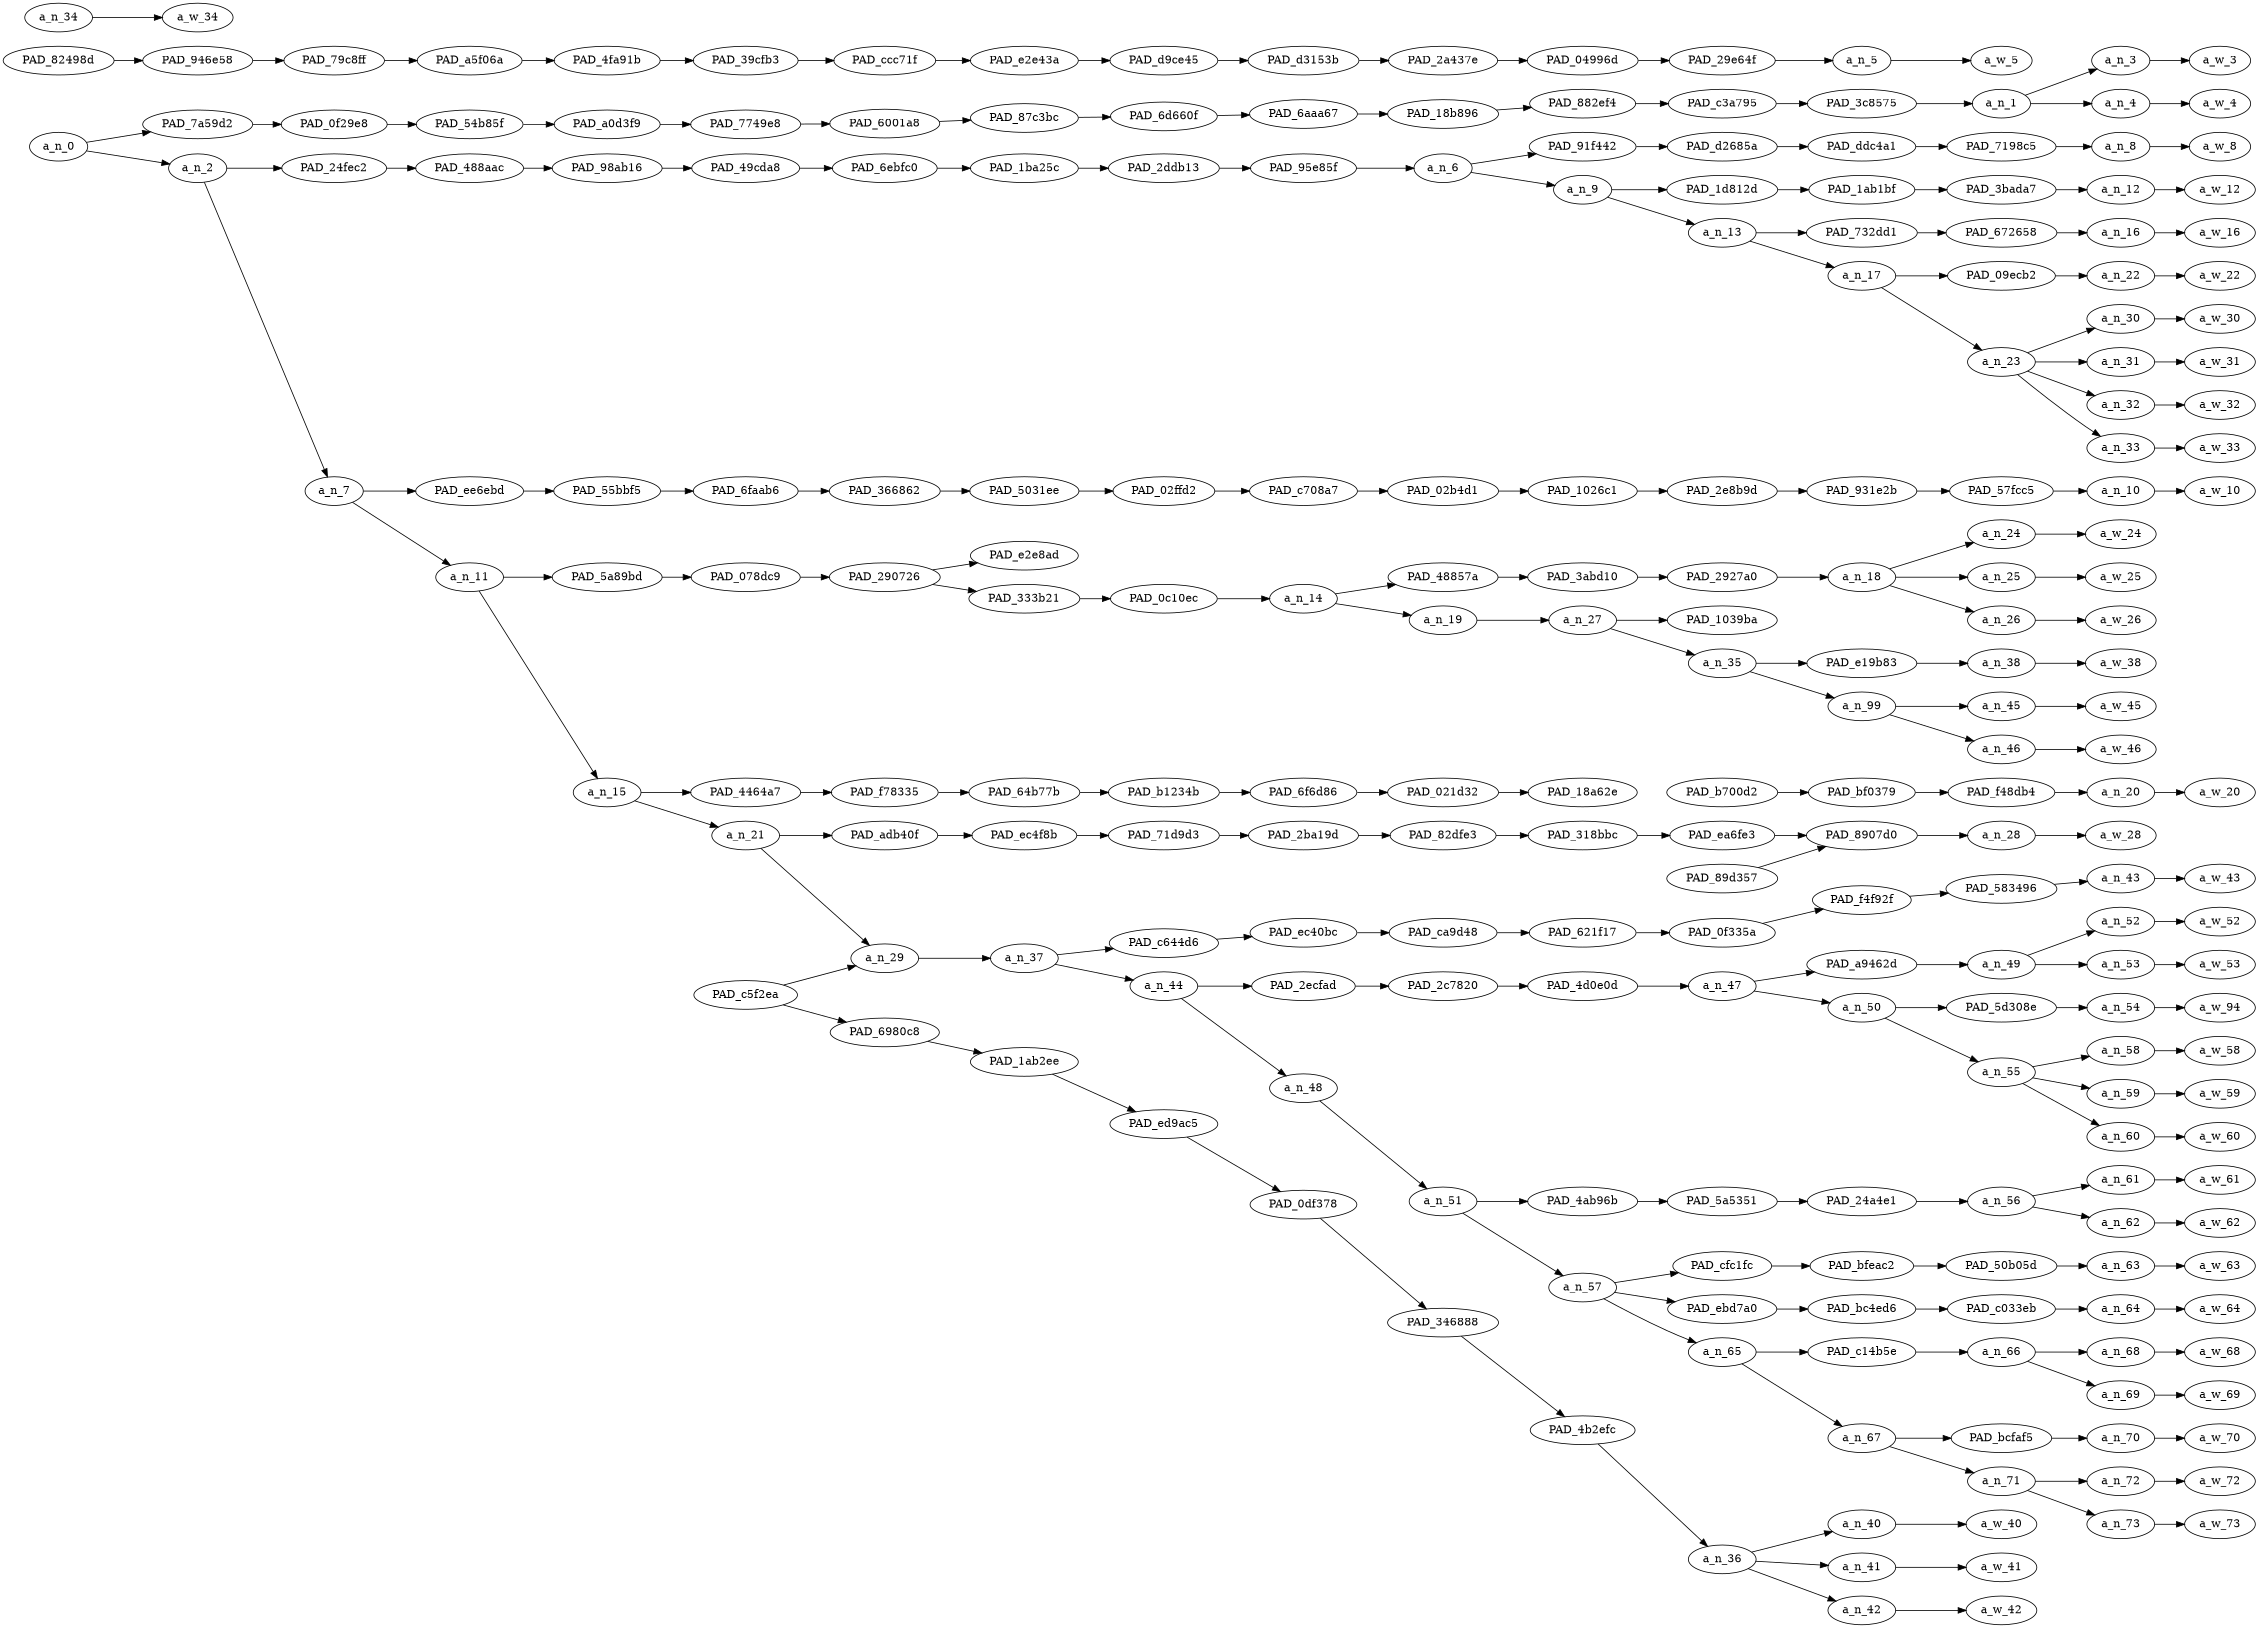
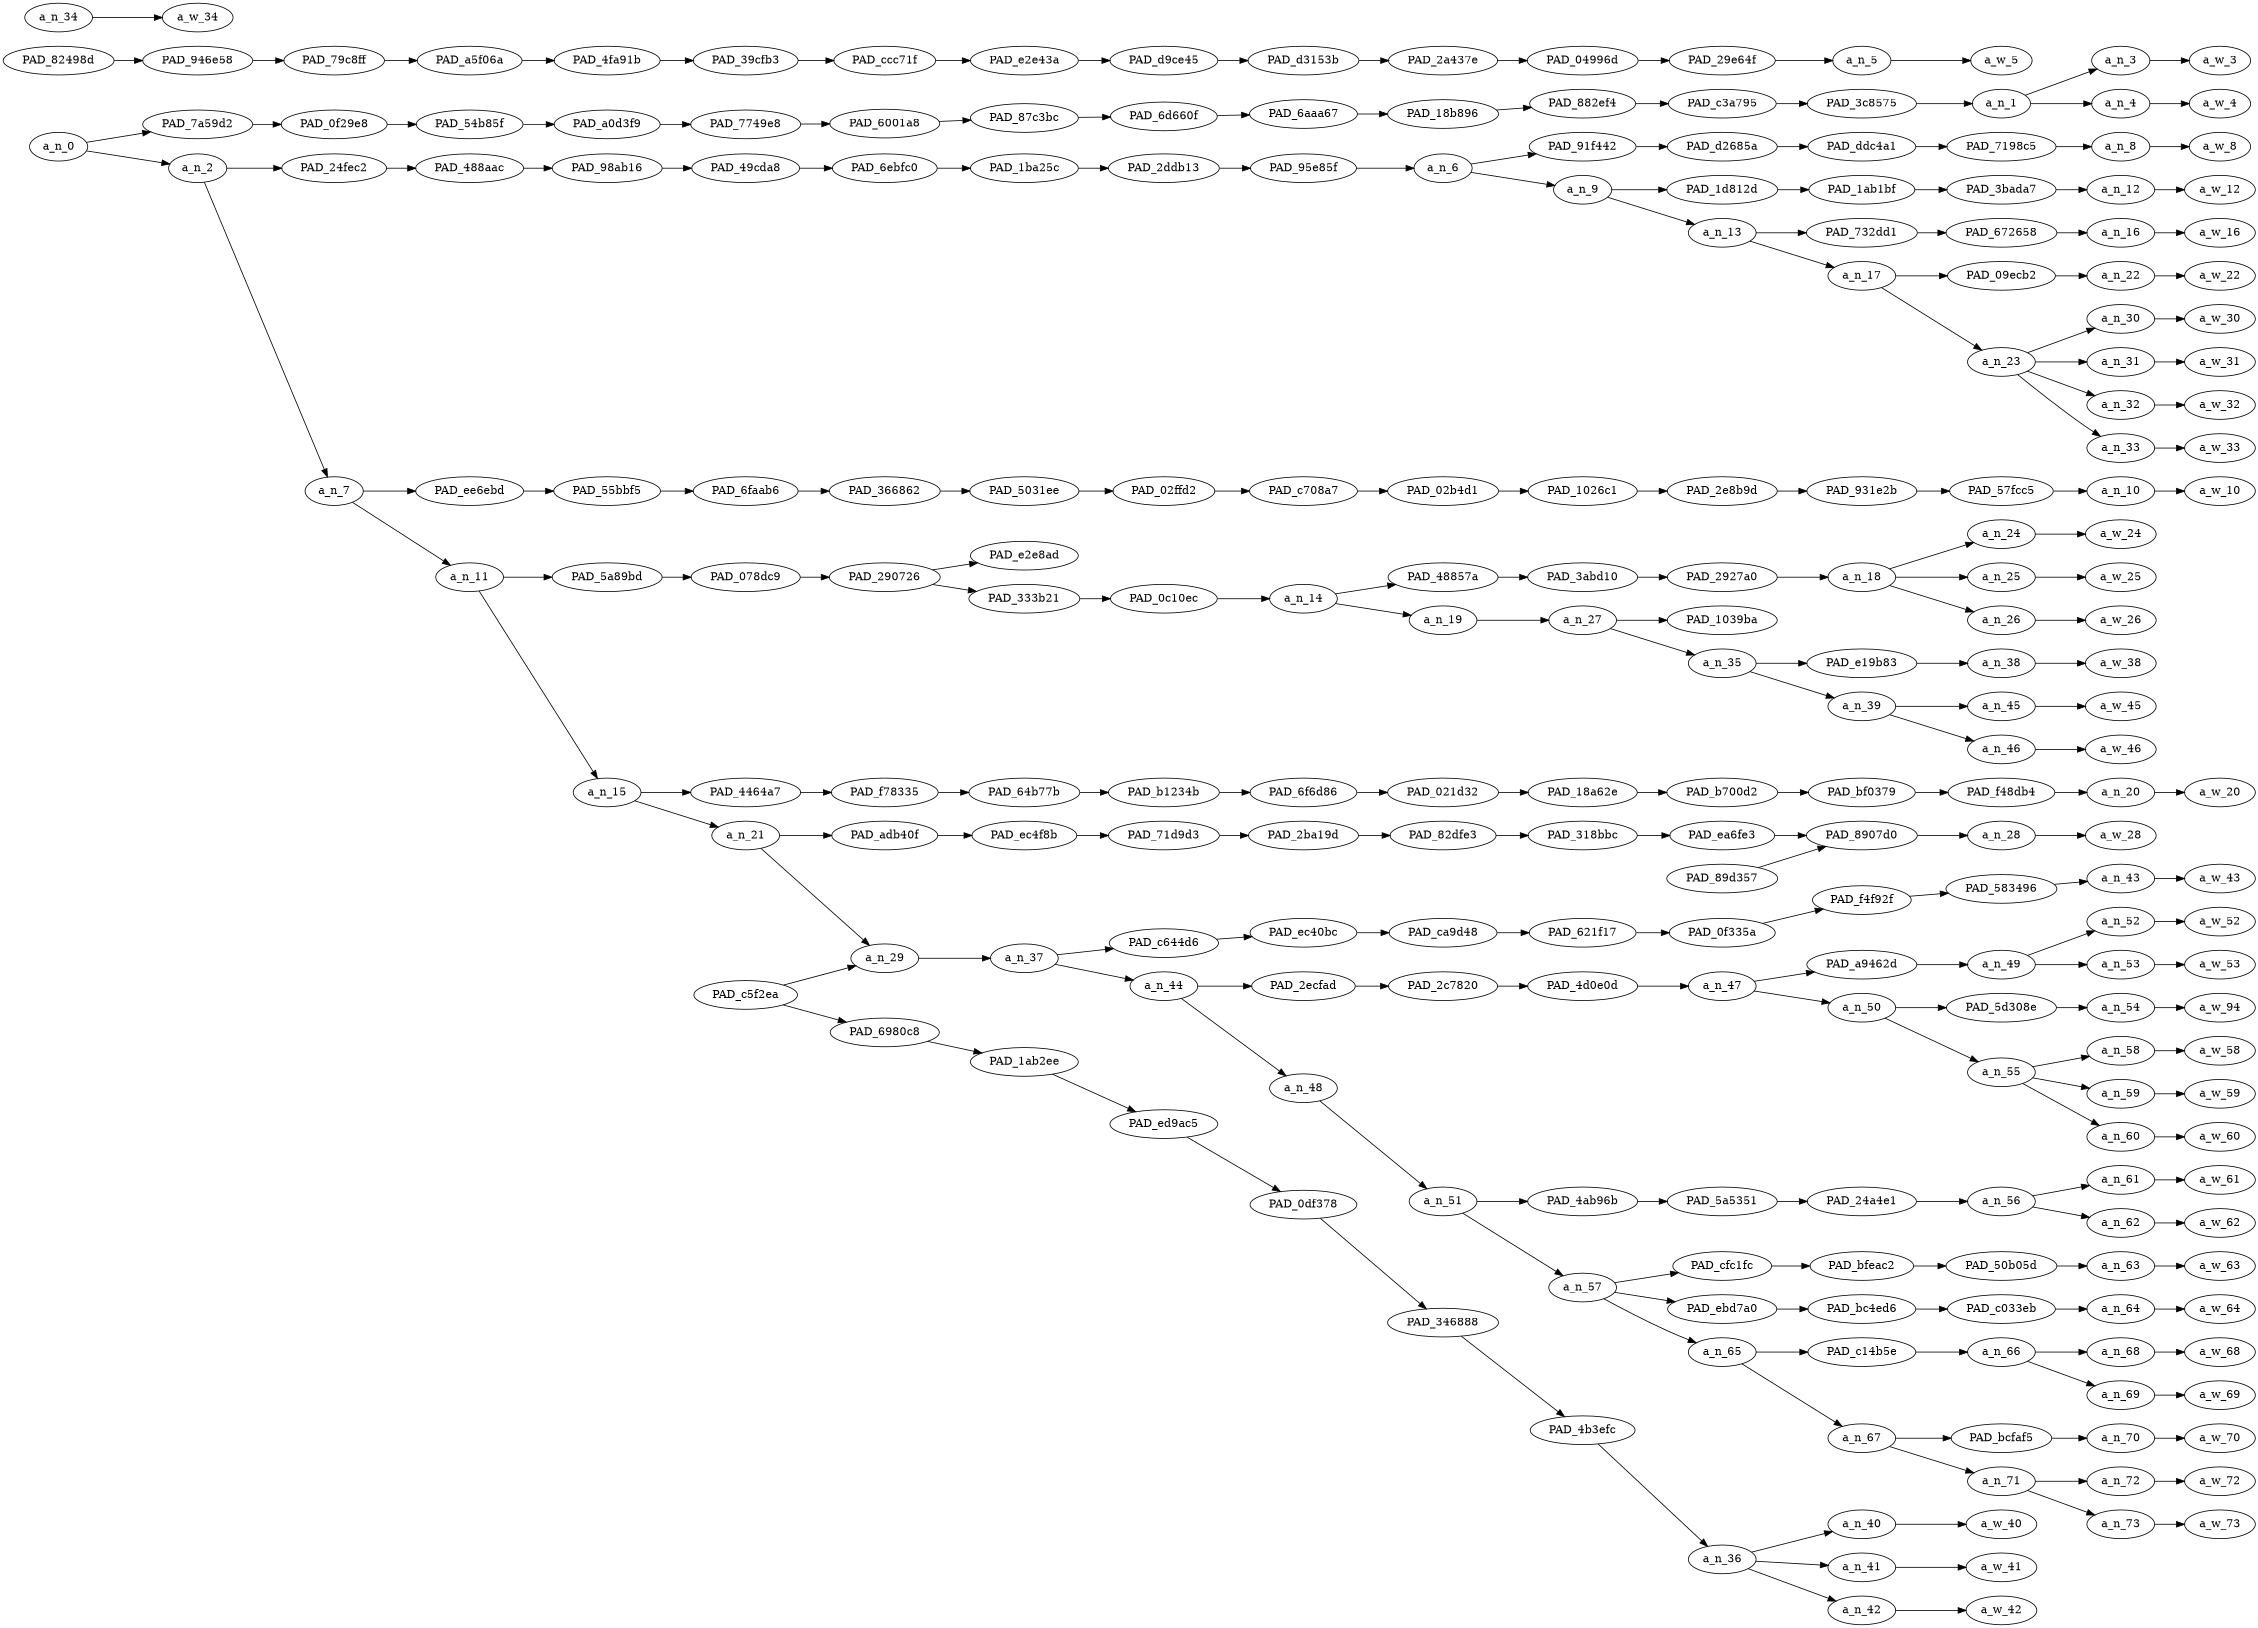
node "a_n_99": label "a_n_99" -> "a_n_39"
edge "PAD_18a62e" -> "PAD_b700d2": added
node "PAD_4b2efc": label "PAD_4b2efc" -> "PAD_4b3efc"
